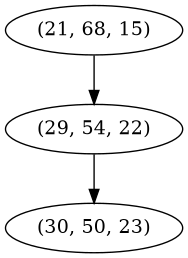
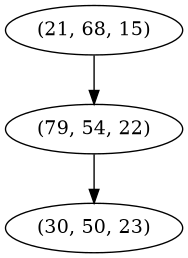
node "(29, 54, 22)": label "(29, 54, 22)" -> "(79, 54, 22)"
